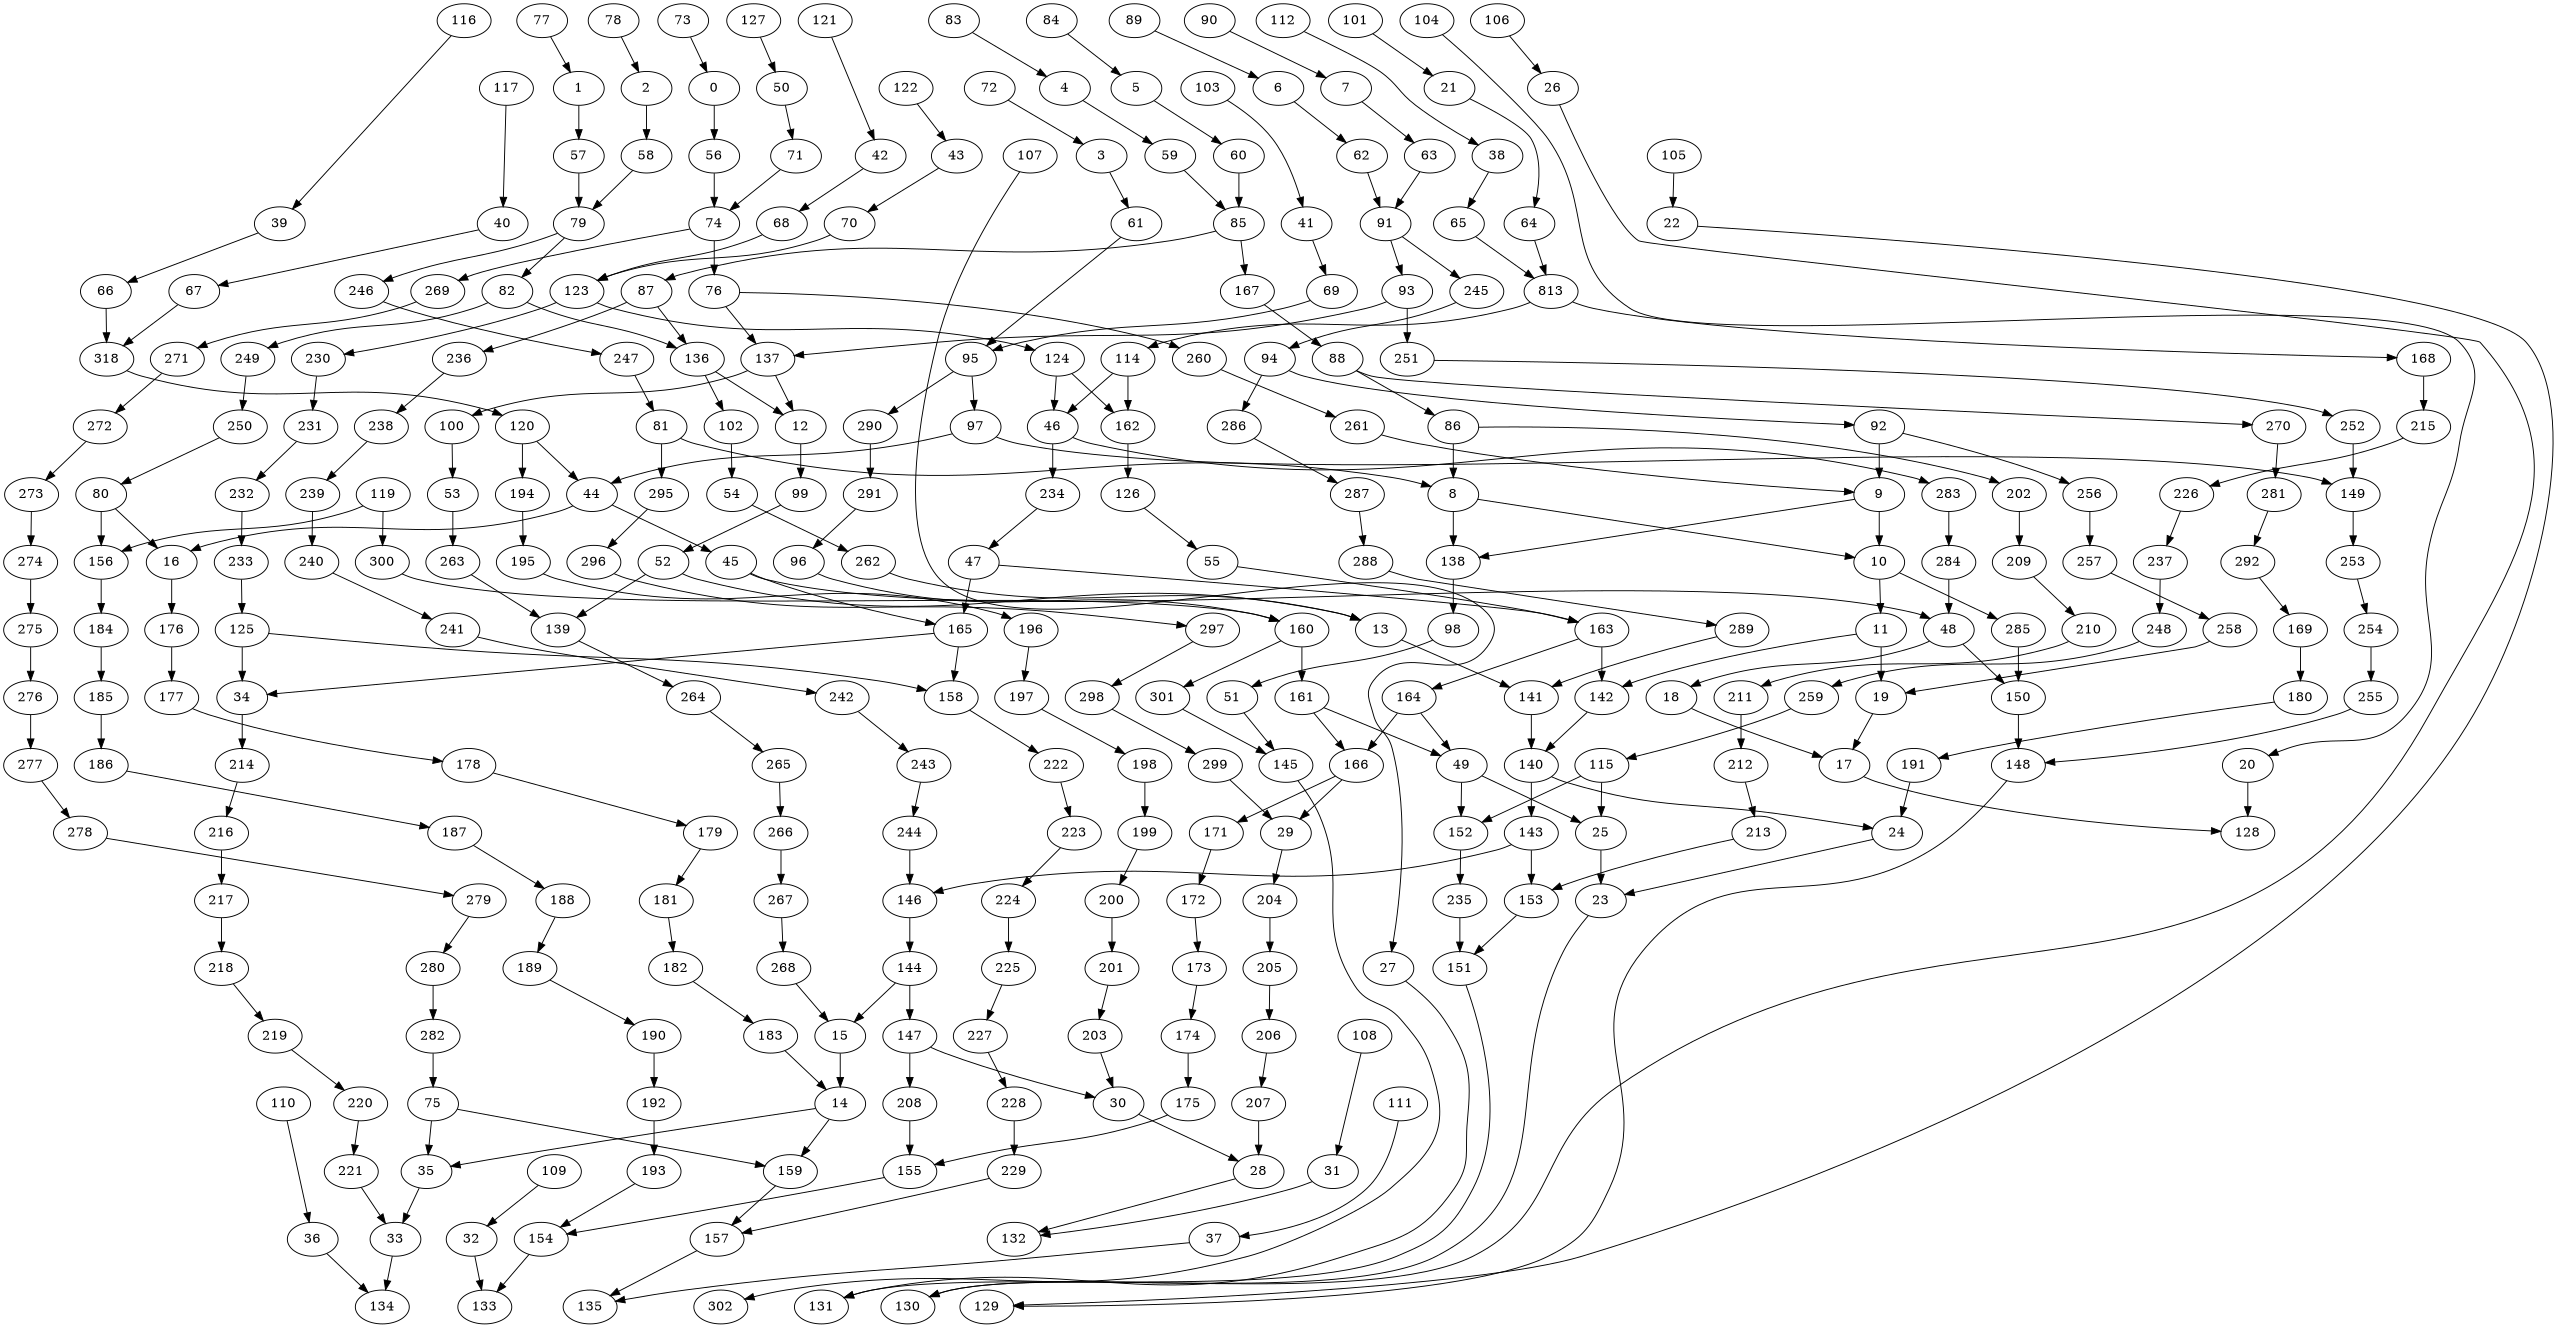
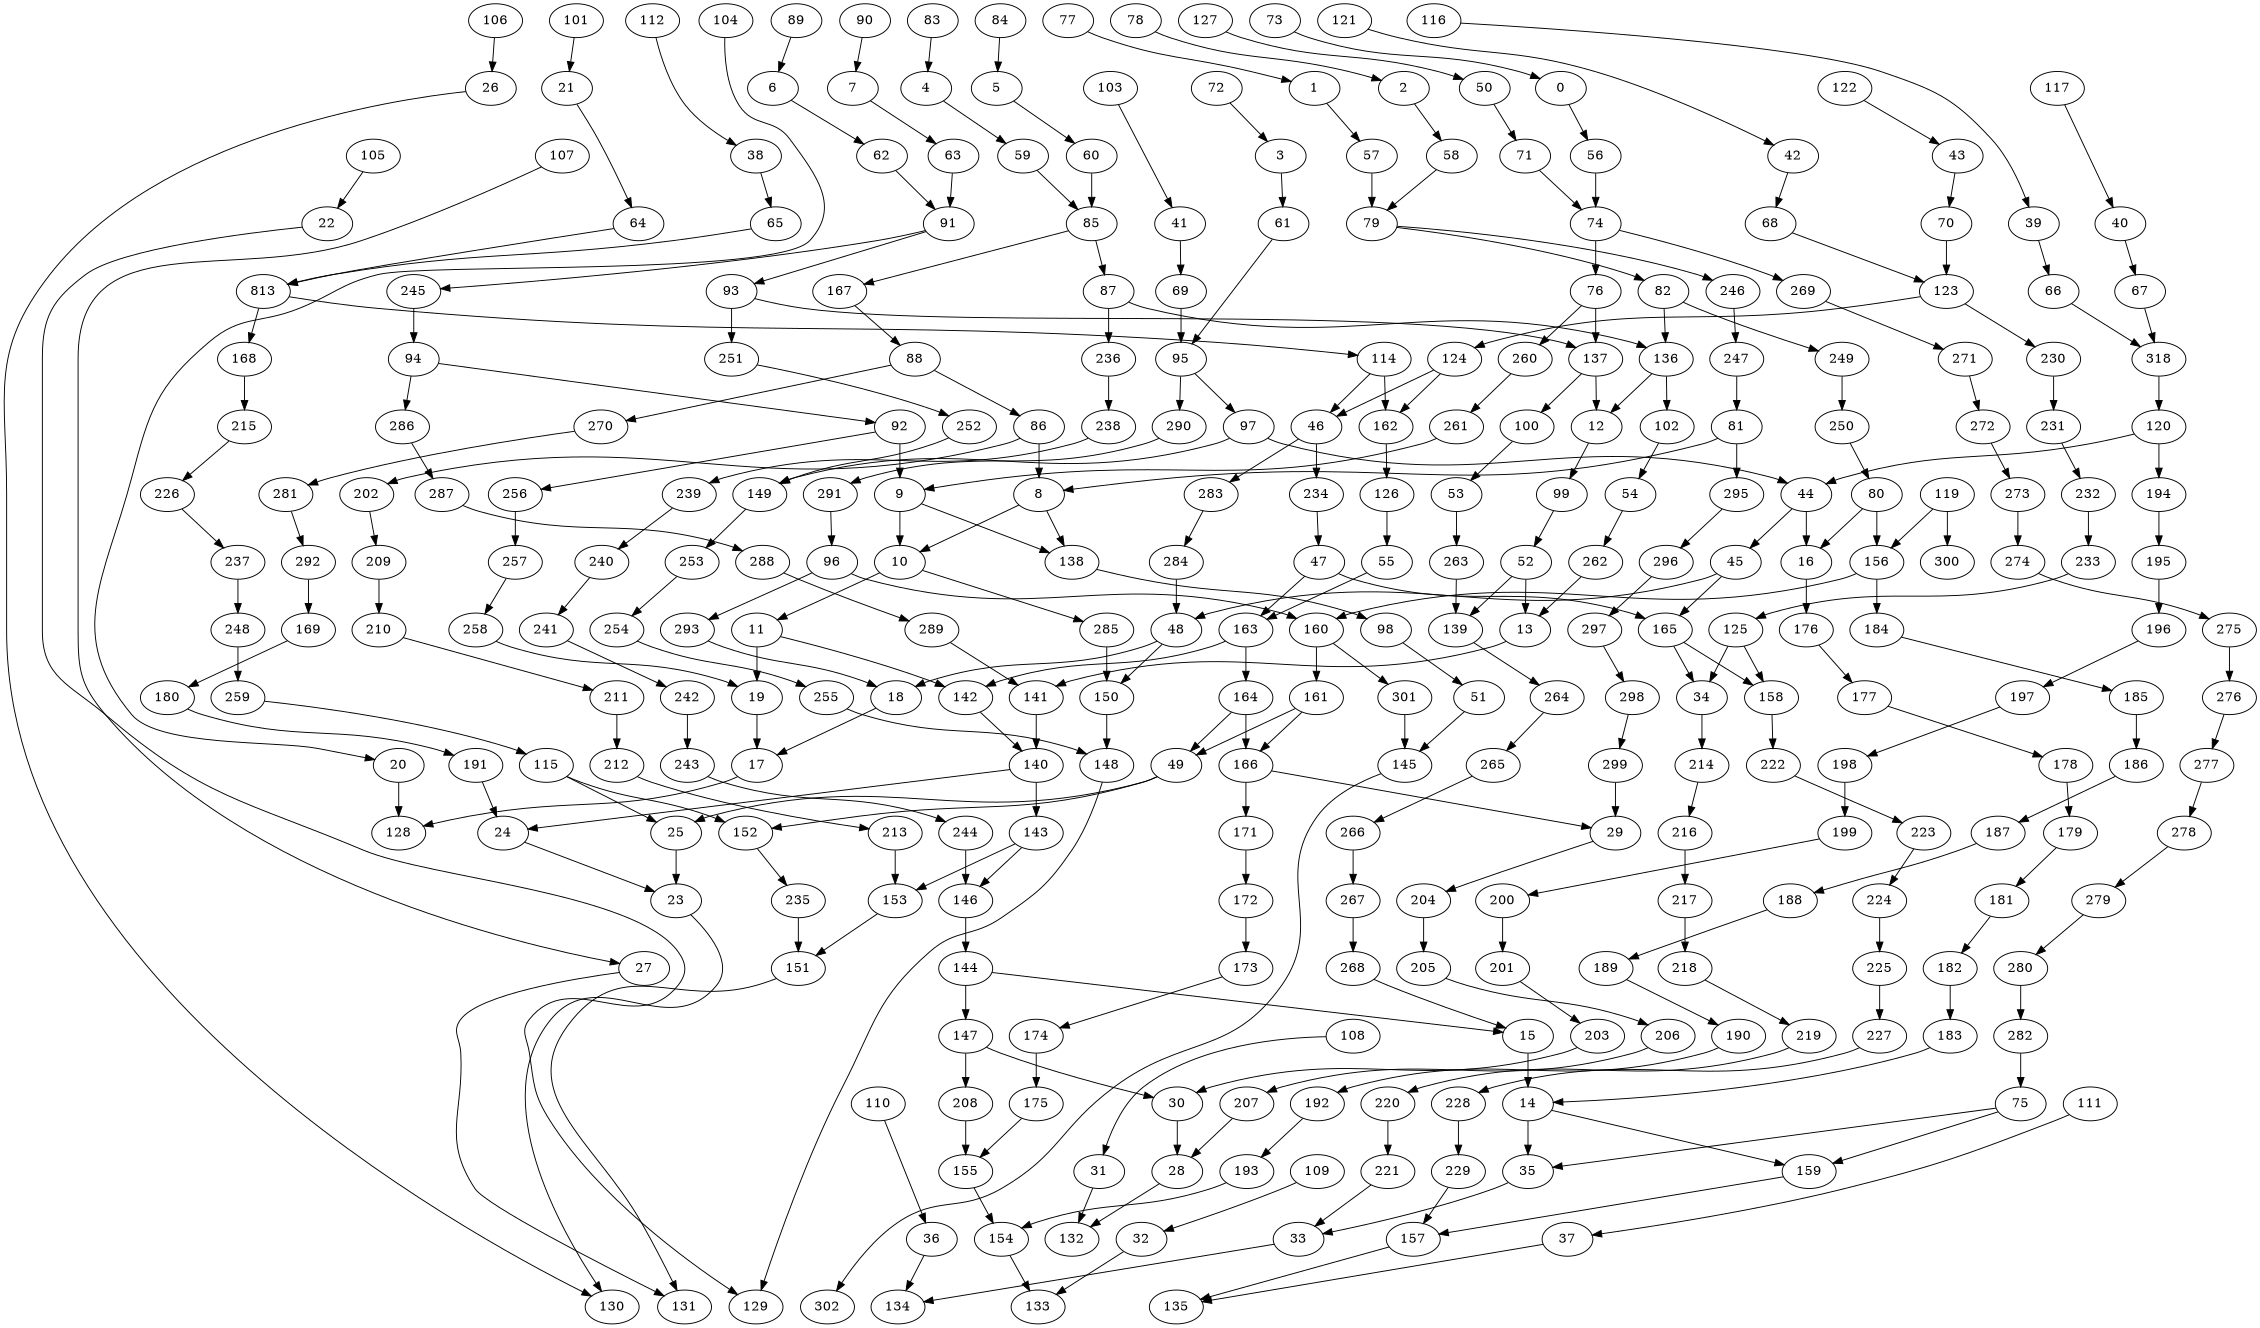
edge "300" -> "160": now "156" -> "160"
node "293": added
